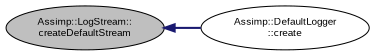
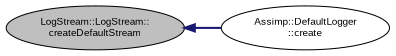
node "Assimp::LogStream:: createDefaultStream": label "Assimp::LogStream:: createDefaultStream" -> "LogStream::LogStream:: createDefaultStream"
